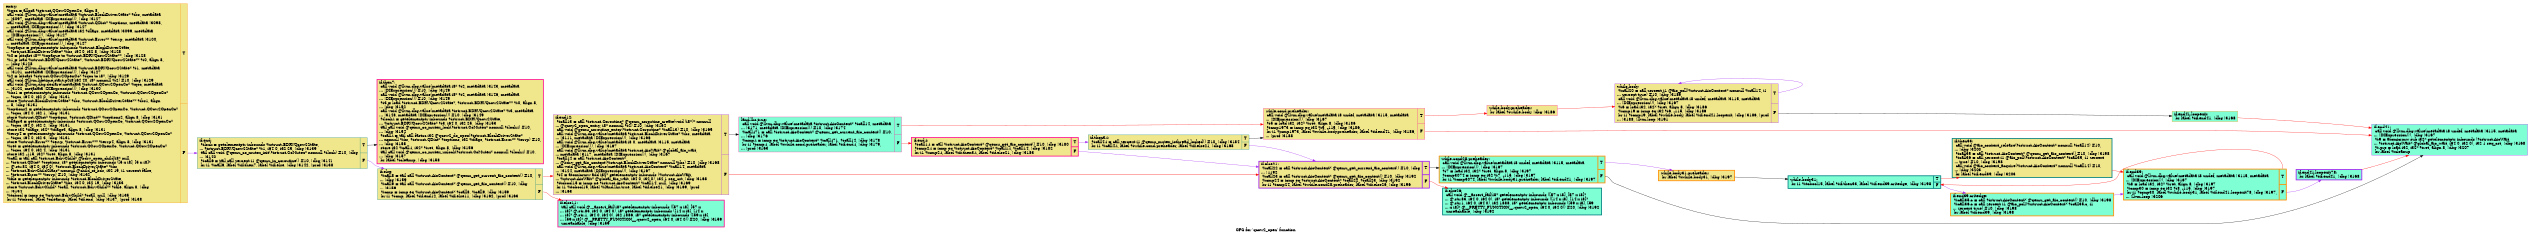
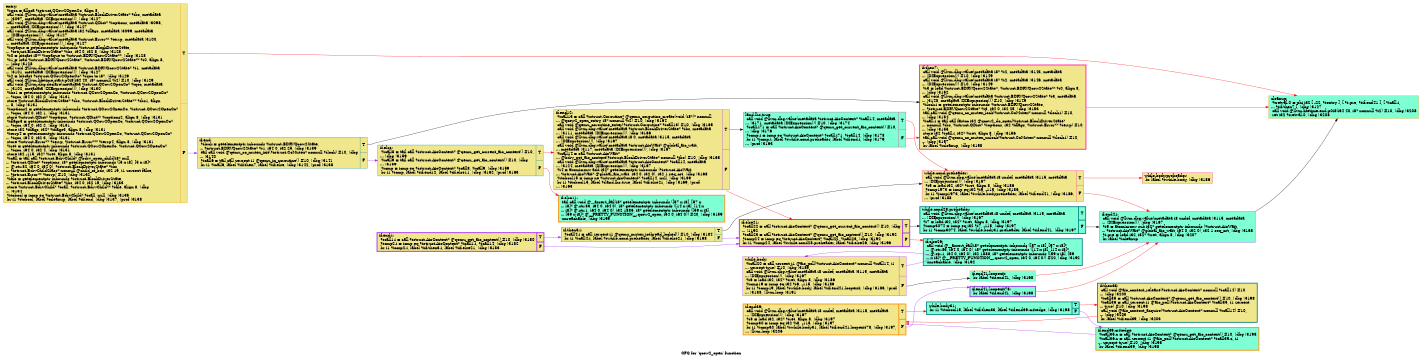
node "cleanup:": added
edge "while.body.preheader:" -> "while.body:": removed
edge "land.lhs.true:" -> "if.end.i:": now "land.lhs.true:" -> "if.then7:"
node "if.end.i:": color deeppink -> purple
node "if.end12:": text "%call14 = call %struct.AioContext*" -> "%call14 = call %struct.AioWait*"
node "while.cond28.preheader:": color darkorange -> teal
node "while.body31.preheader:": removed
node "if.end39:": fillcolor aquamarine -> khaki
node "if.else11:": color deeppink -> darkorange
